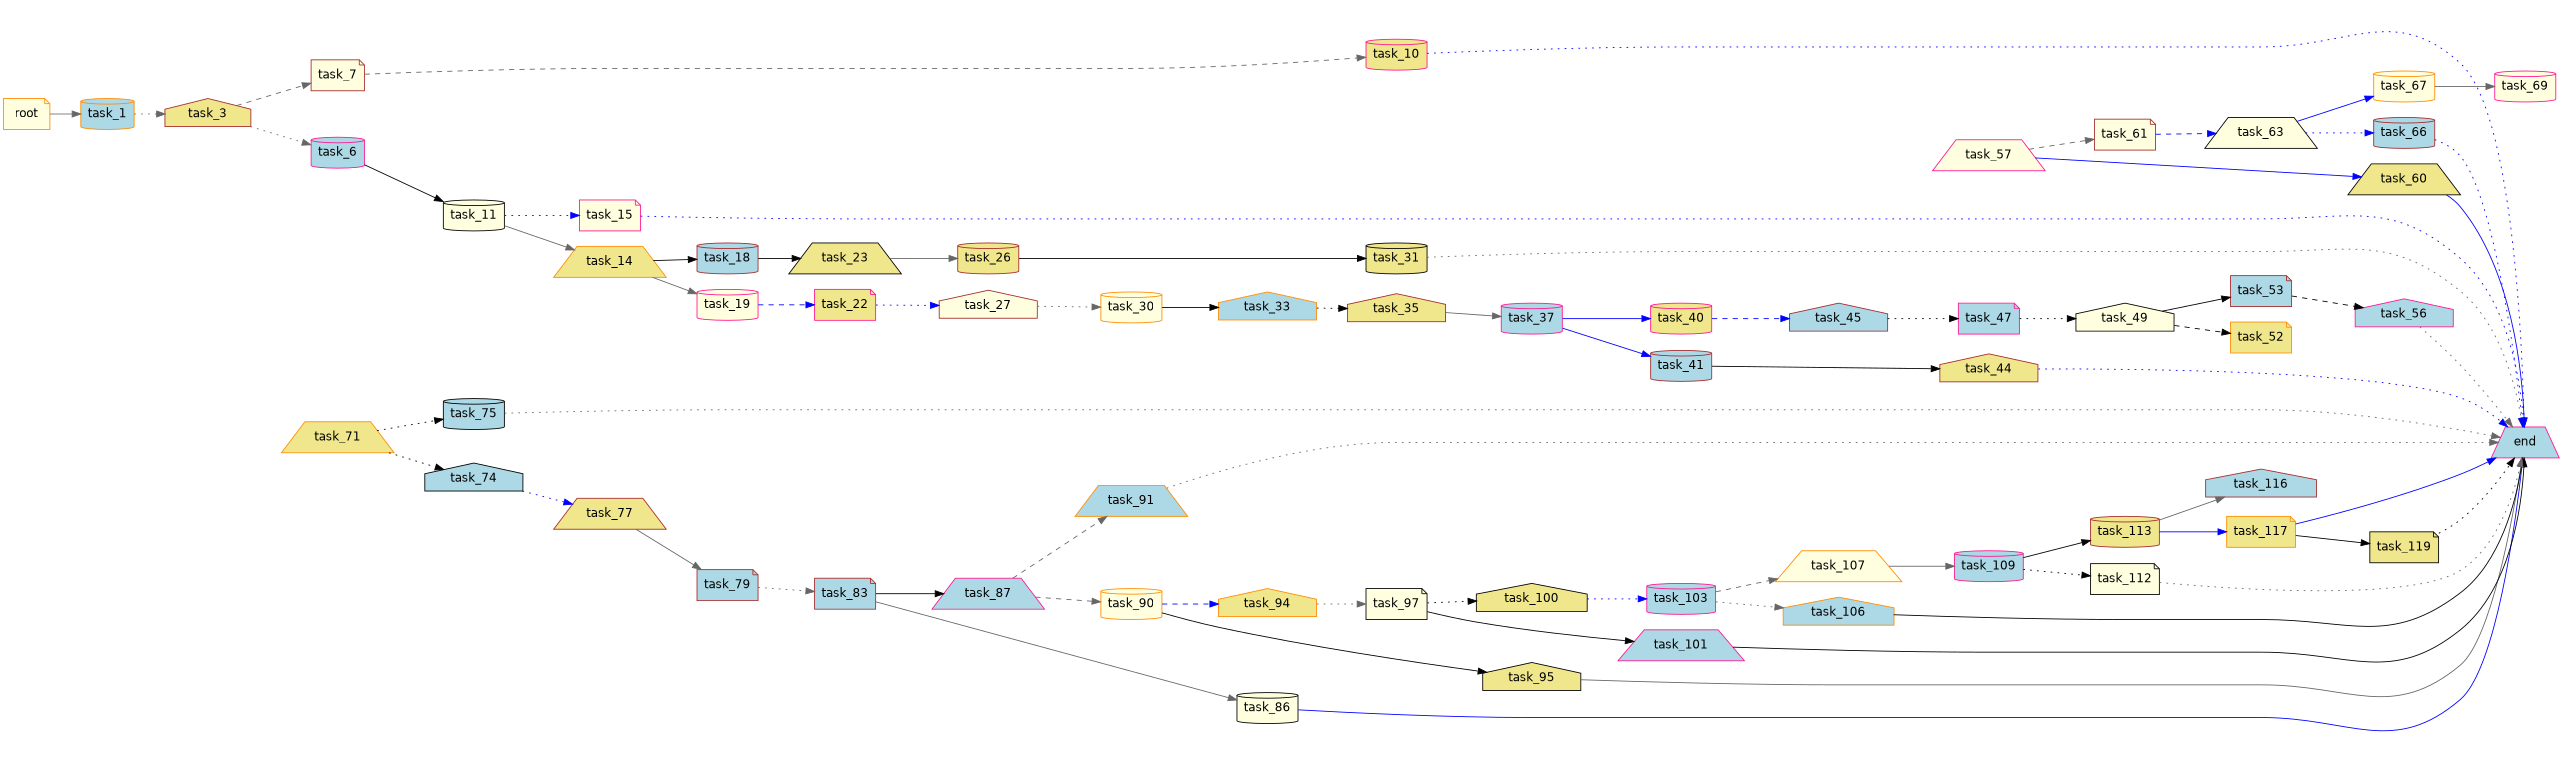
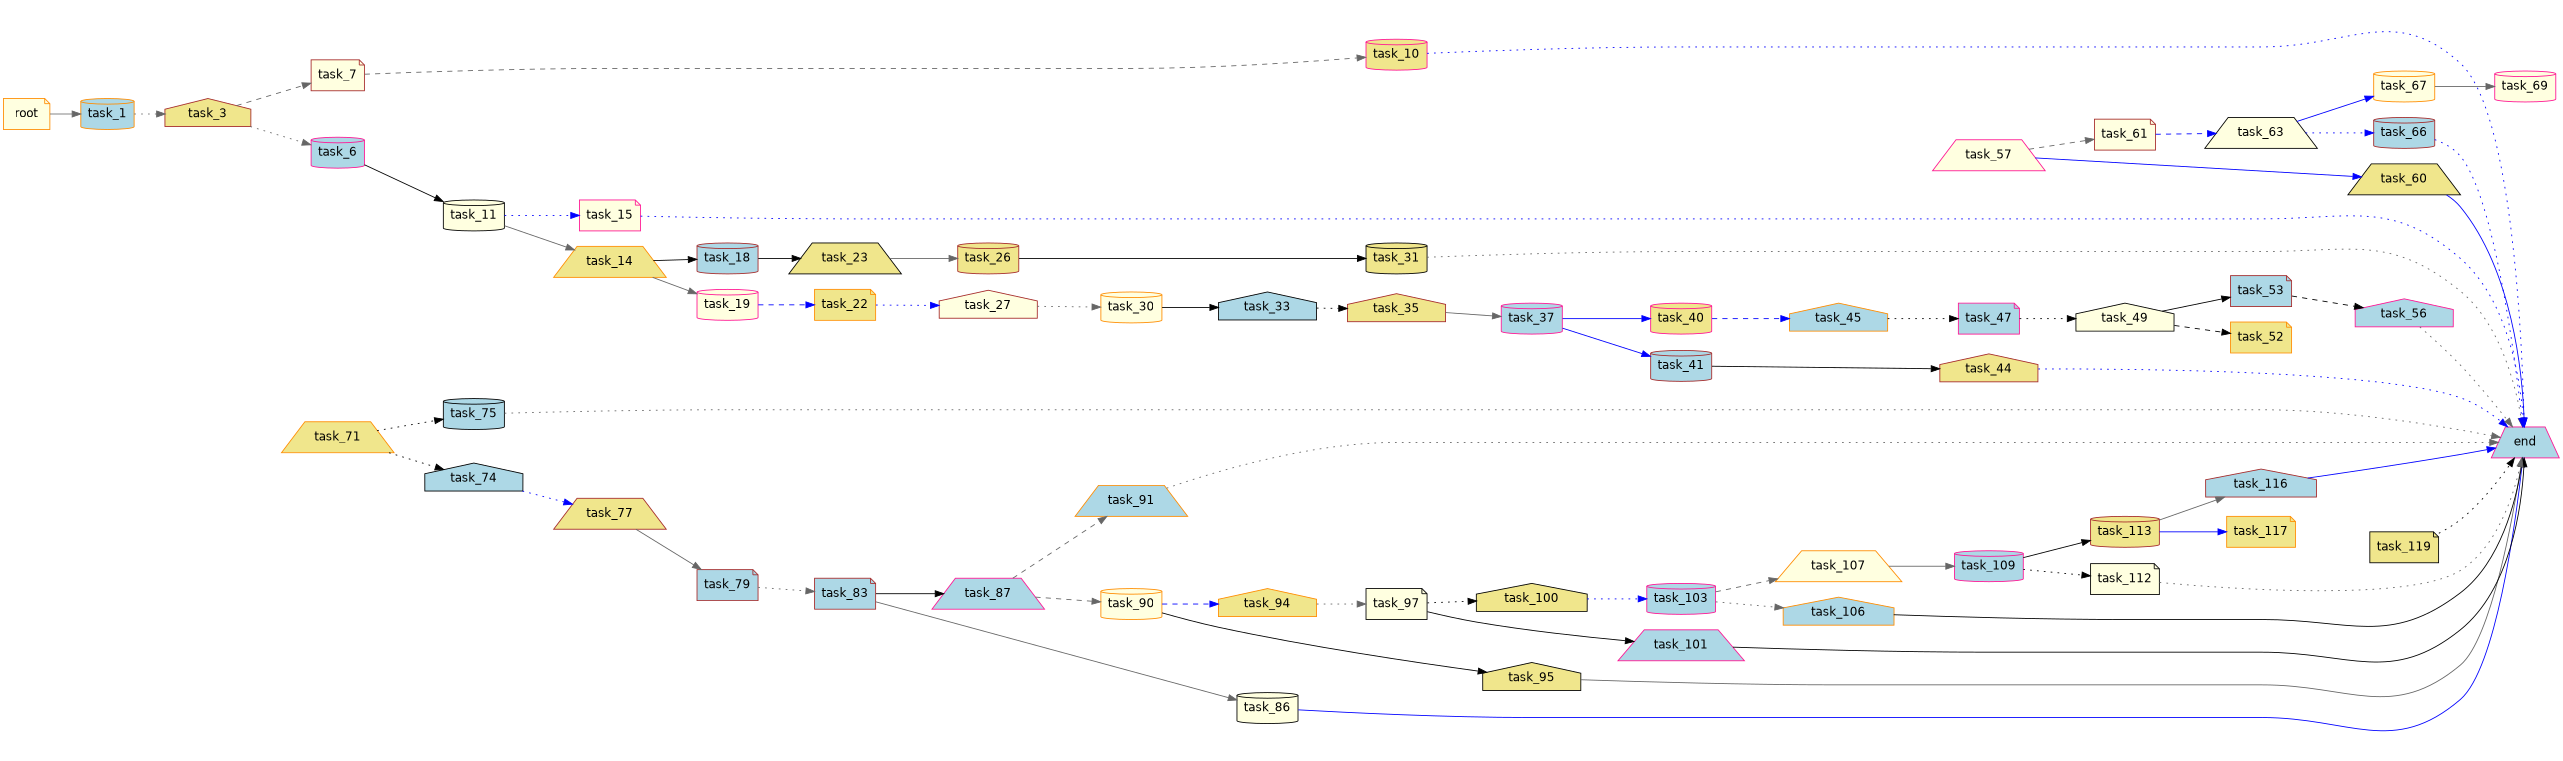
node "task_22": color deeppink -> darkorange
node "task_33": color darkorange -> black
node "task_45": color brown -> darkorange
edge "task_117" -> "end": now "task_116" -> "end"
edge "task_117" -> "task_119": removed
